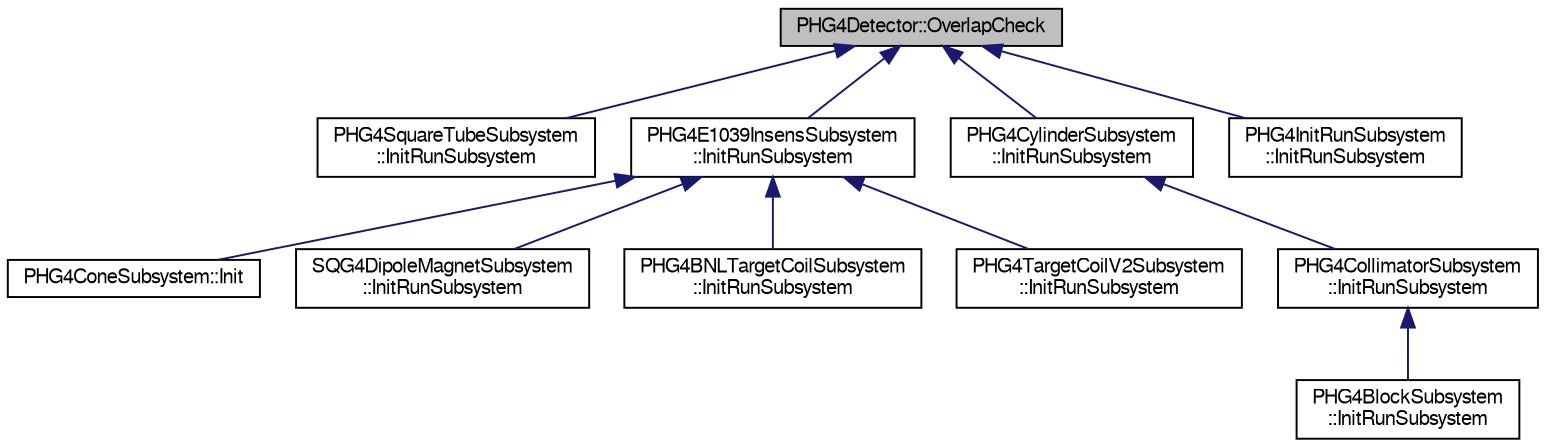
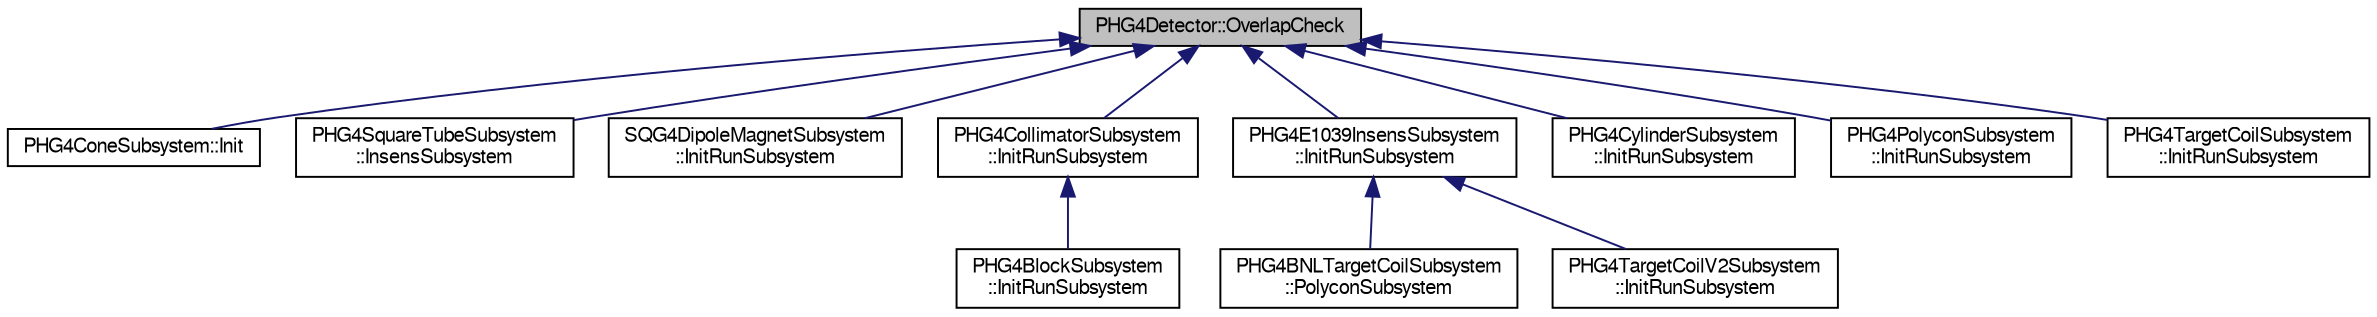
node "PHG4SquareTubeSubsystem ::InitRunSubsystem": label "PHG4SquareTubeSubsystem ::InitRunSubsystem" -> "PHG4SquareTubeSubsystem ::InsensSubsystem"
node "PHG4InitRunSubsystem ::InitRunSubsystem": label "PHG4InitRunSubsystem ::InitRunSubsystem" -> "PHG4PolyconSubsystem ::InitRunSubsystem"
node "PHG4TargetCoilSubsystem ::InitRunSubsystem": added
edge "SQG4DipoleMagnetSubsystem ::InitRunSubsystem" -> "PHG4E1039InsensSubsystem ::InitRunSubsystem": now "SQG4DipoleMagnetSubsystem ::InitRunSubsystem" -> "PHG4Detector::OverlapCheck"
edge "PHG4CollimatorSubsystem ::InitRunSubsystem" -> "PHG4CylinderSubsystem ::InitRunSubsystem": now "PHG4CollimatorSubsystem ::InitRunSubsystem" -> "PHG4Detector::OverlapCheck"
edge "PHG4ConeSubsystem::Init" -> "PHG4E1039InsensSubsystem ::InitRunSubsystem": now "PHG4ConeSubsystem::Init" -> "PHG4Detector::OverlapCheck"
node "PHG4BNLTargetCoilSubsystem ::InitRunSubsystem": label "PHG4BNLTargetCoilSubsystem ::InitRunSubsystem" -> "PHG4BNLTargetCoilSubsystem ::PolyconSubsystem"
